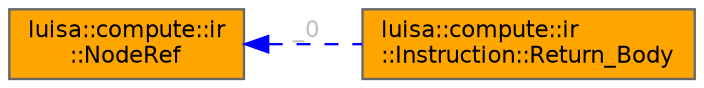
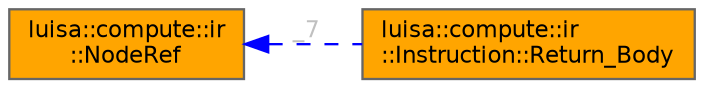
edge "luisa::compute::ir ::Instruction::Return_Body" -> "luisa::compute::ir ::NodeRef": label " _0" -> " _7"
